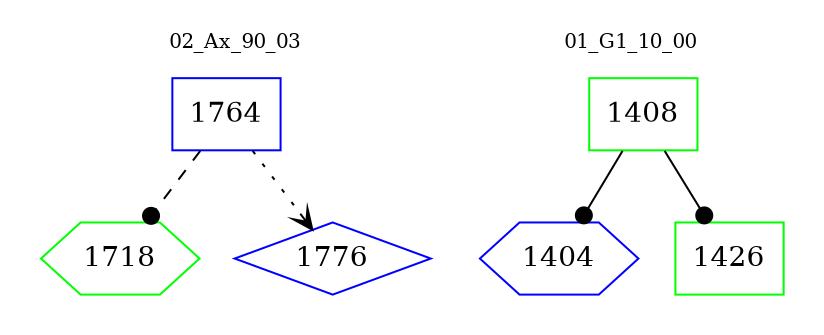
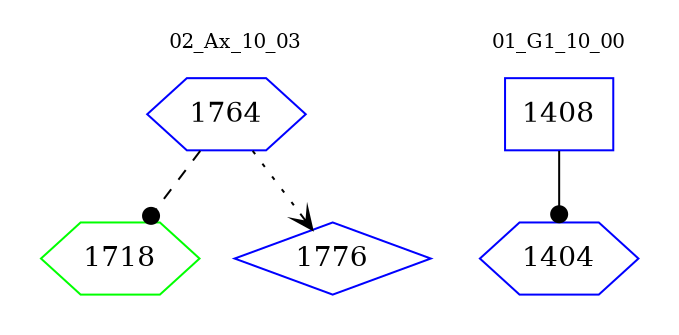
cluster "02_Ax_90_03": label "02_Ax_90_03" -> "02_Ax_10_03"
node "1764": shape box -> hexagon
node "1408": color green -> blue
node "1426": removed
